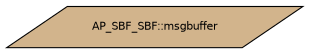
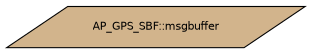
node "AP_SBF_SBF::msgbuffer": label "AP_SBF_SBF::msgbuffer" -> "AP_GPS_SBF::msgbuffer"
